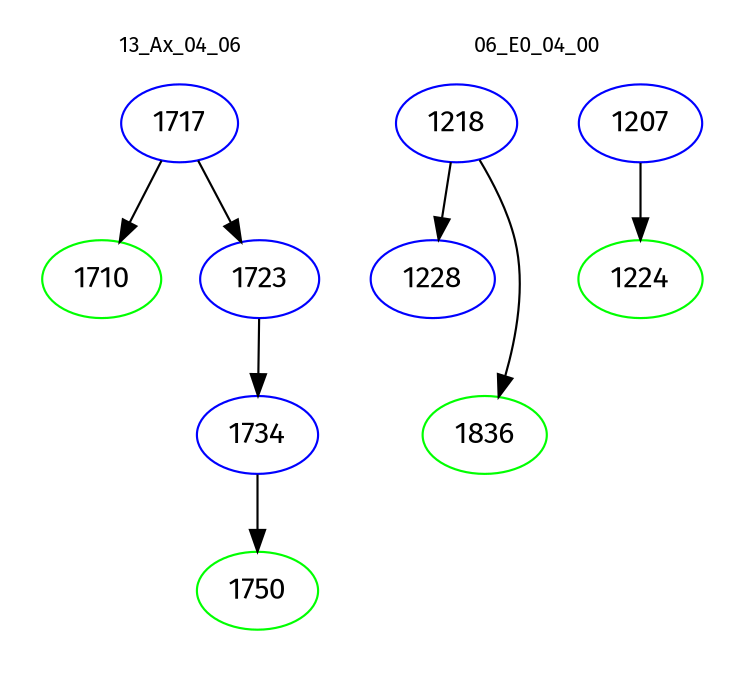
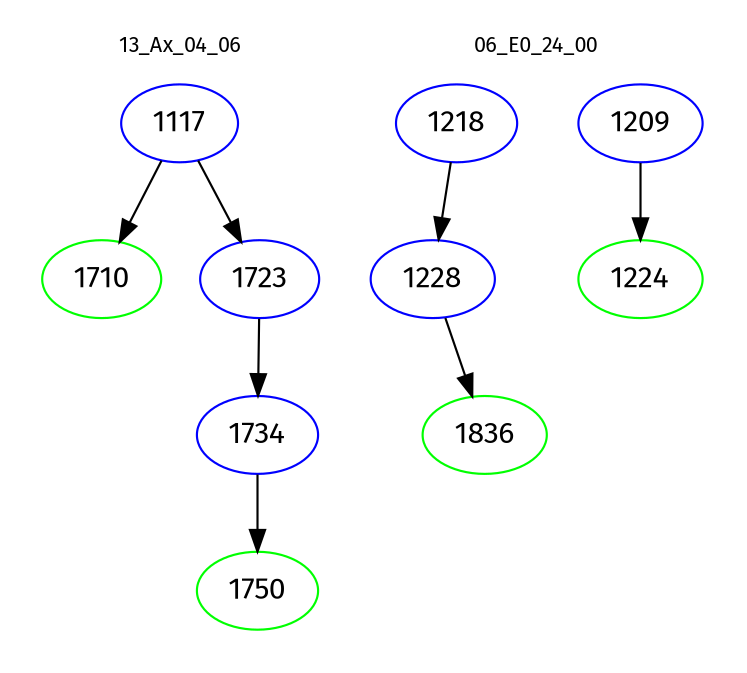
cluster "06_E0_04_00": label "06_E0_04_00" -> "06_E0_24_00"
node "1717": label "1717" -> "1117"
node "1207": label "1207" -> "1209"
edge "1218" -> "1836": now "1228" -> "1836"
